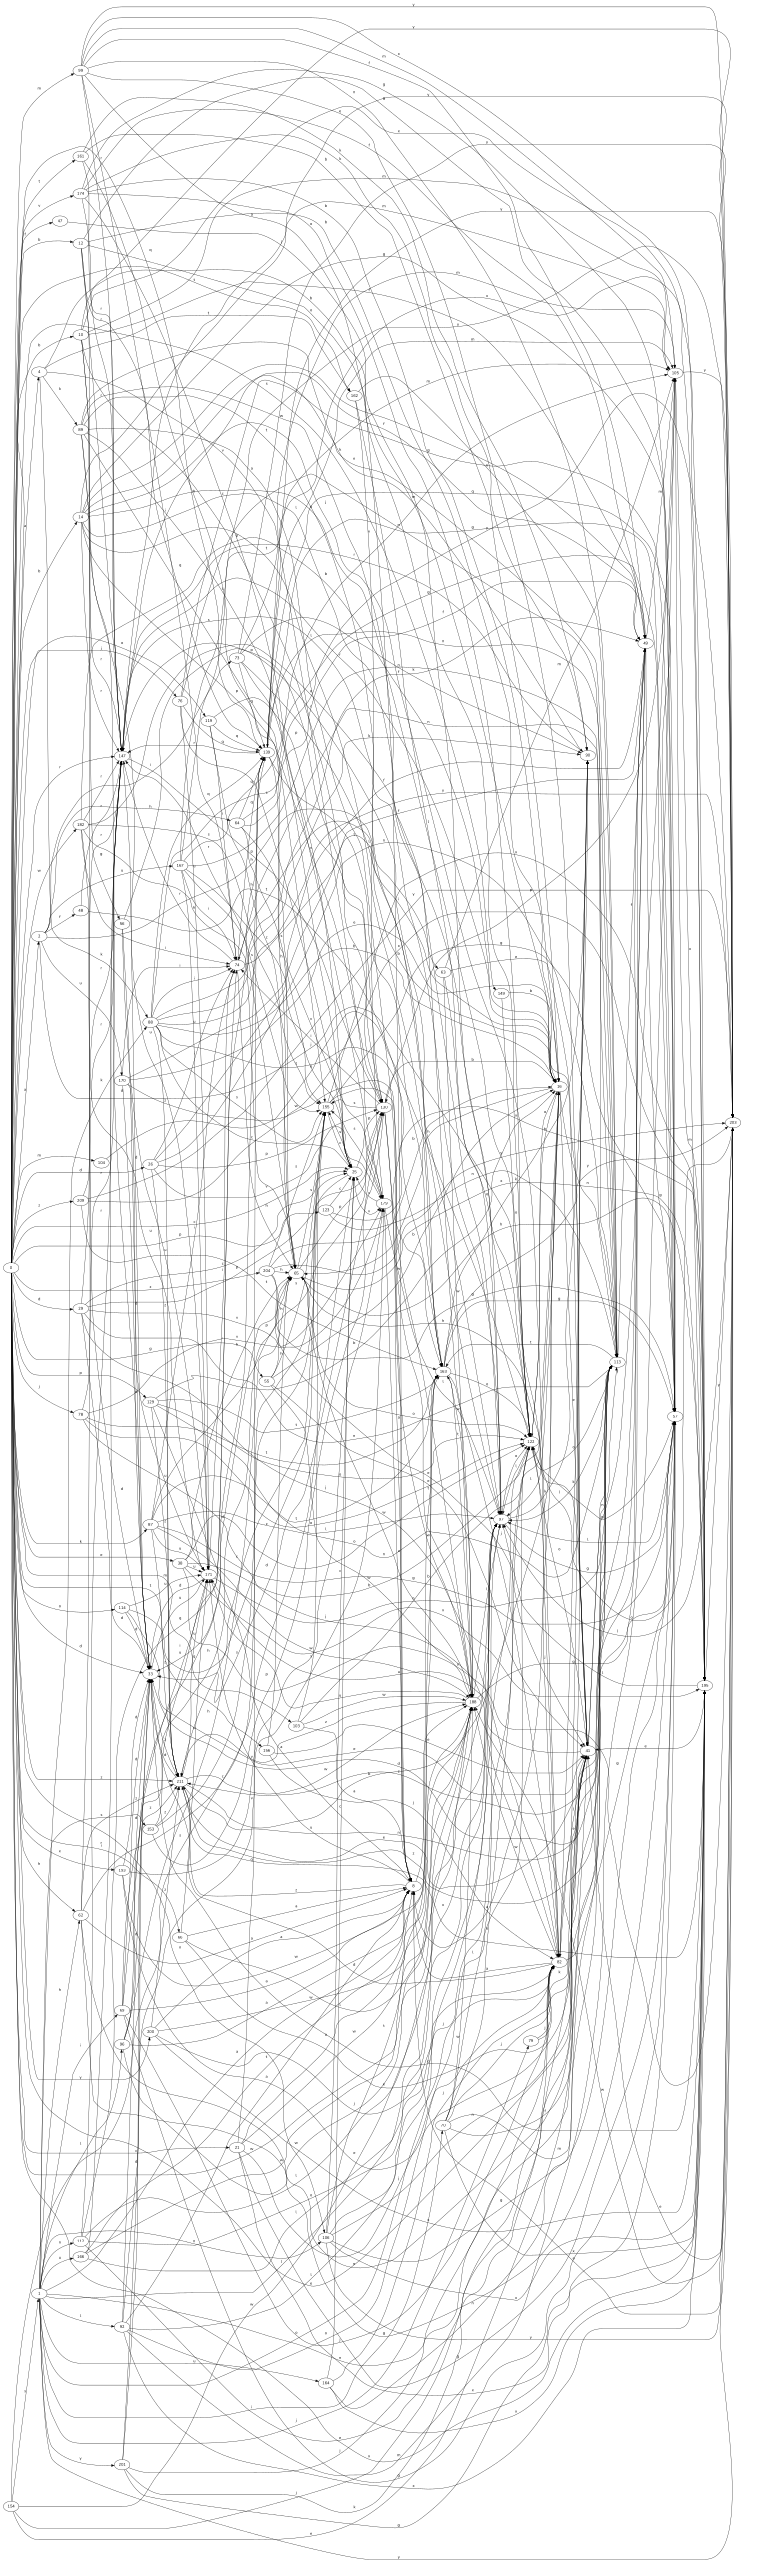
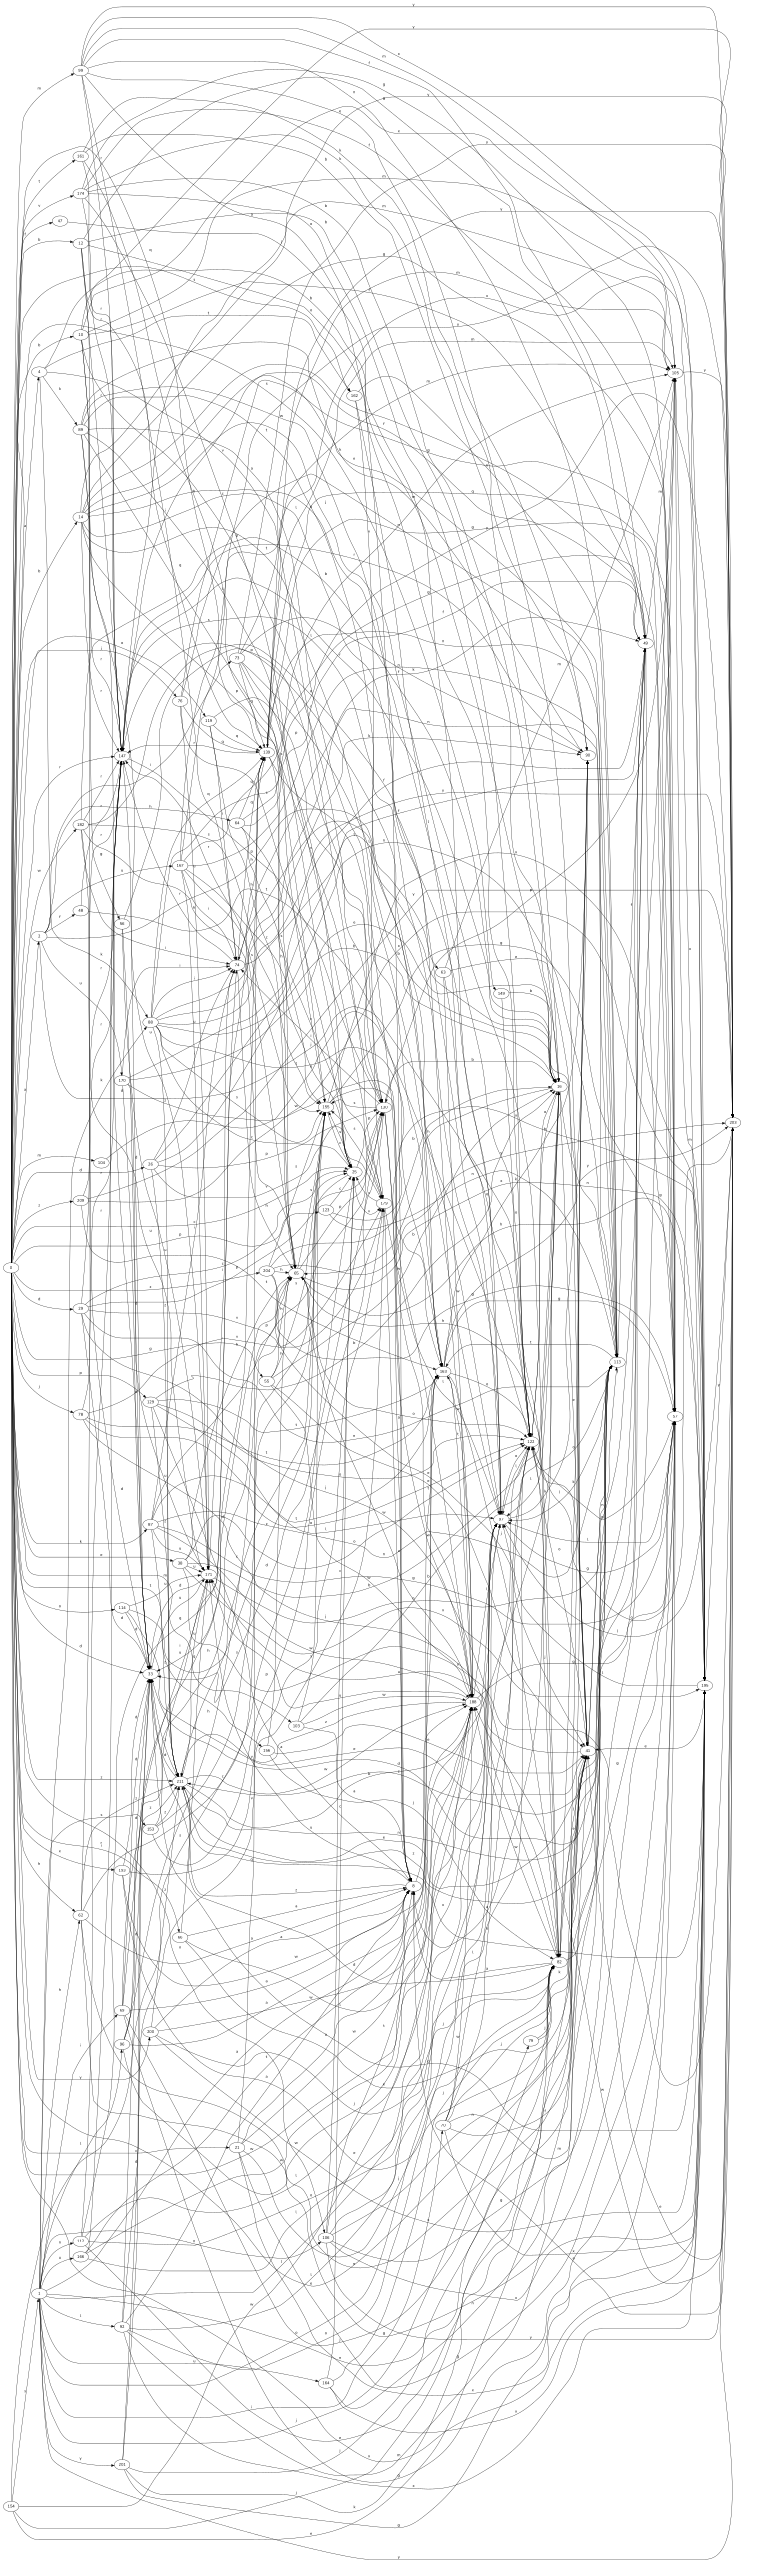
edge "73" -> "155": added, label "s"
